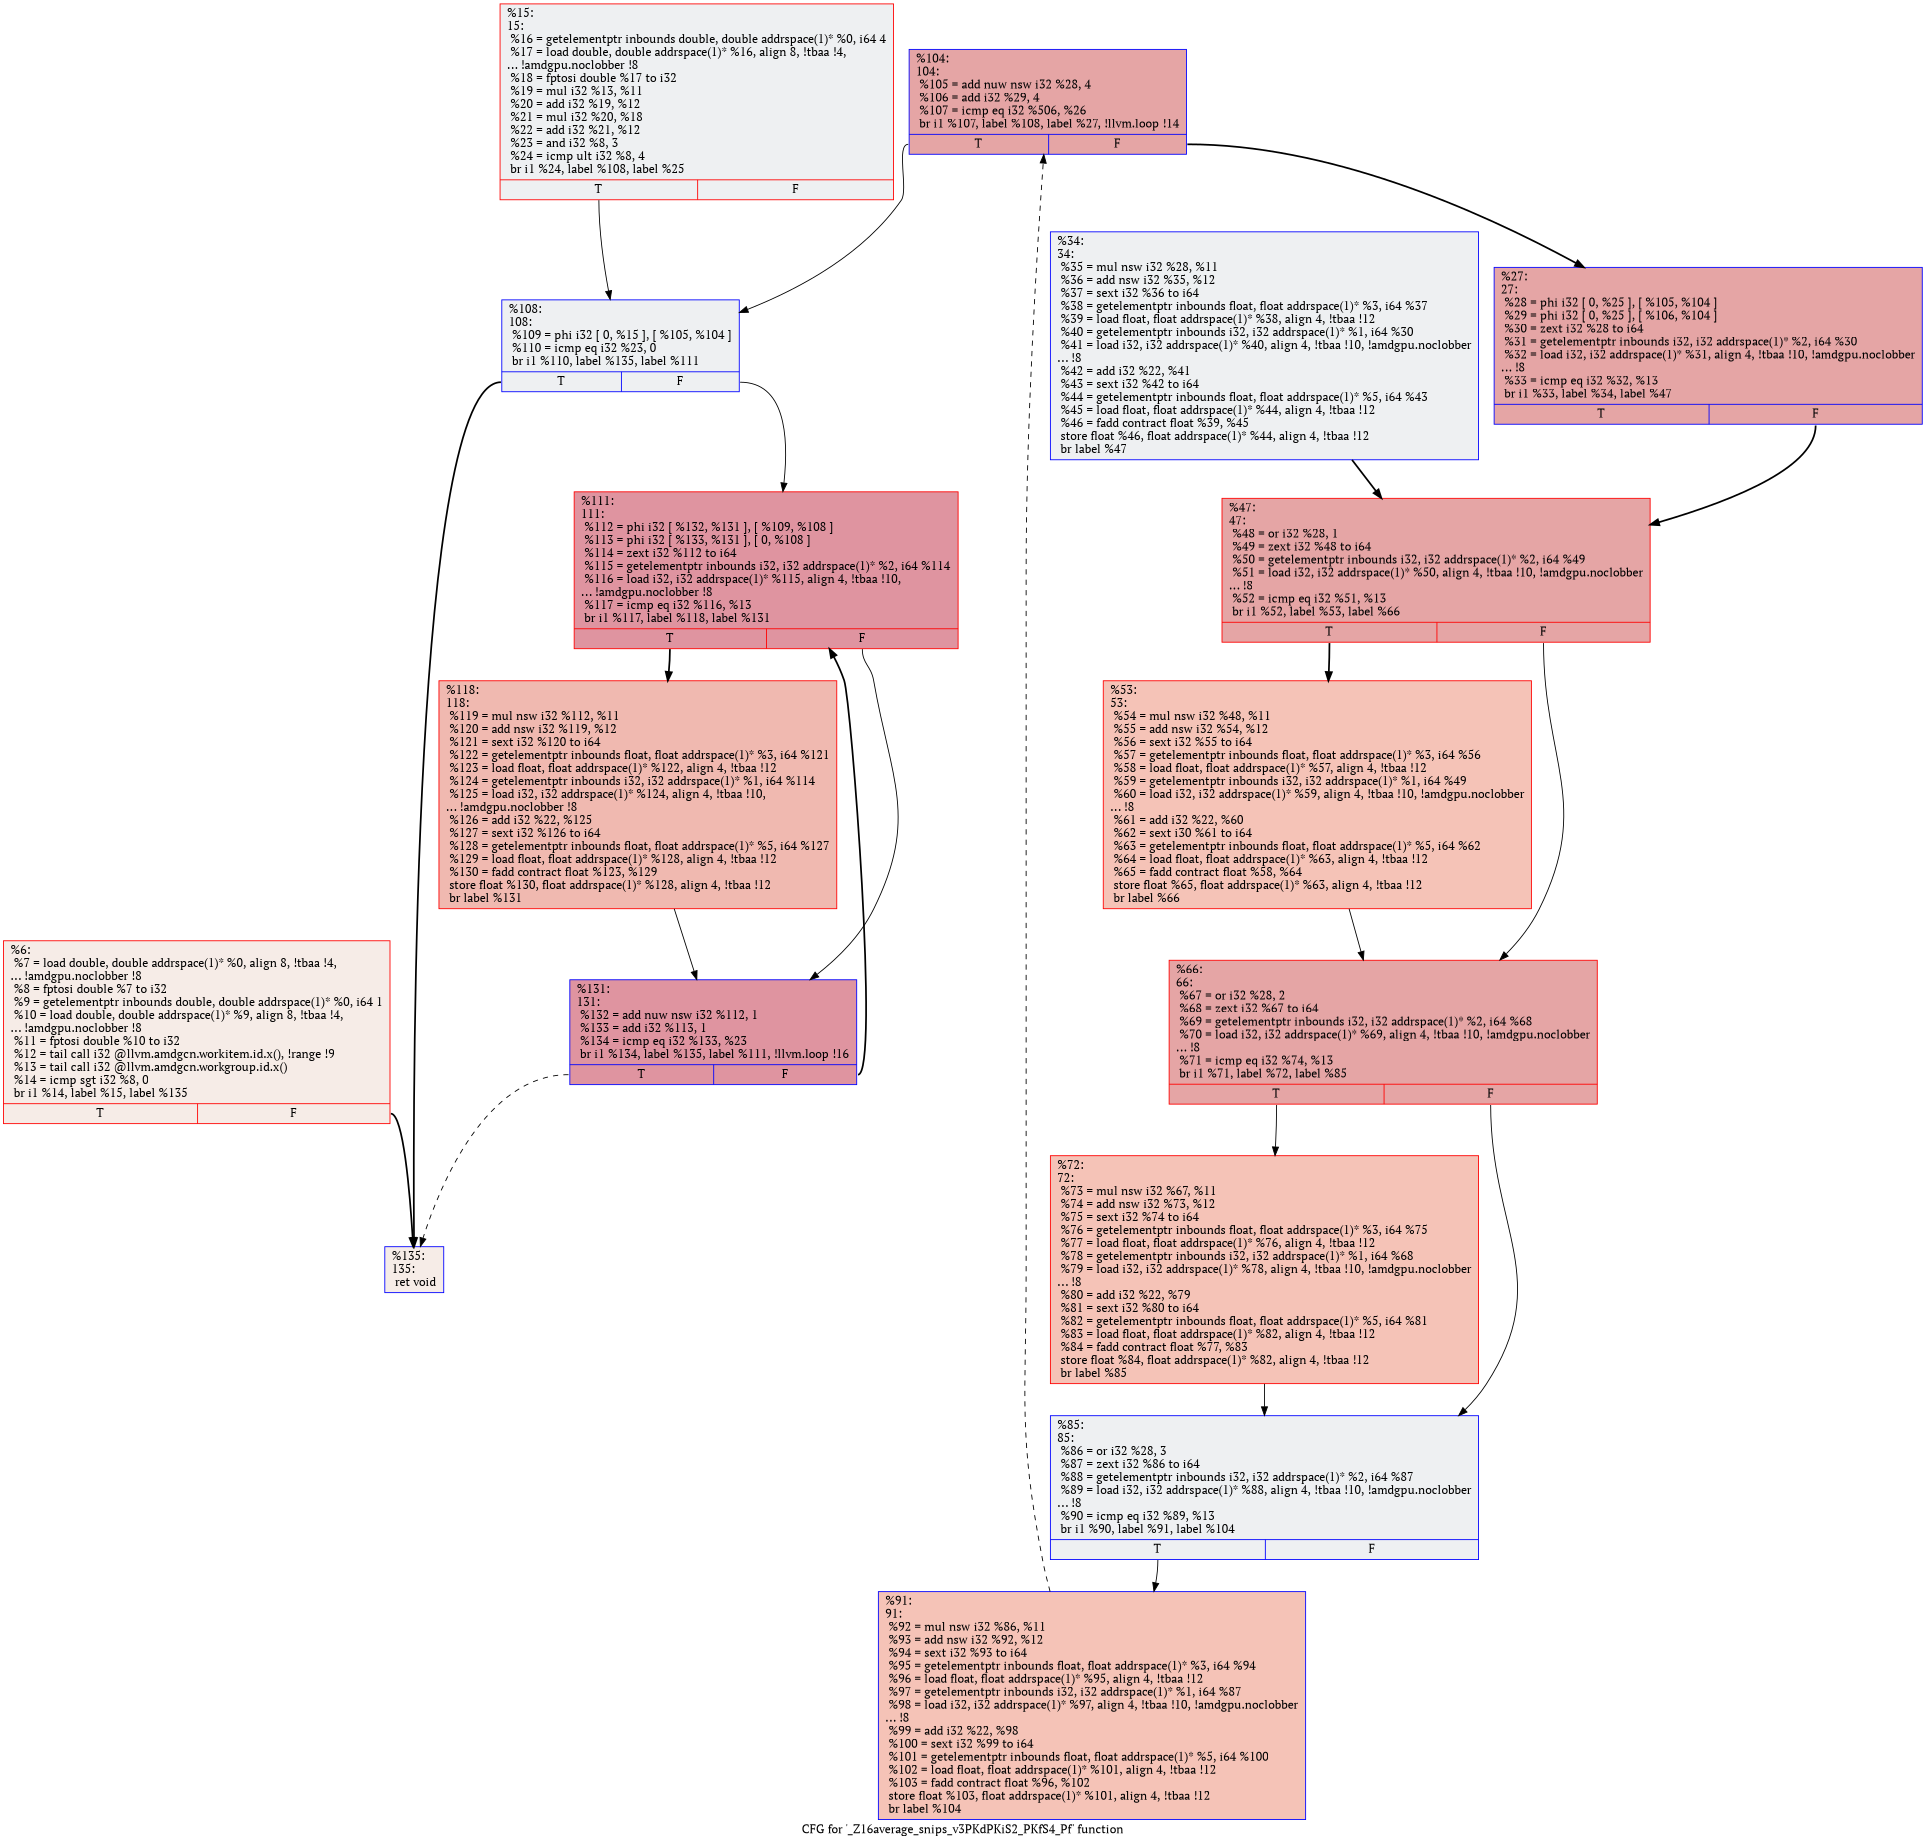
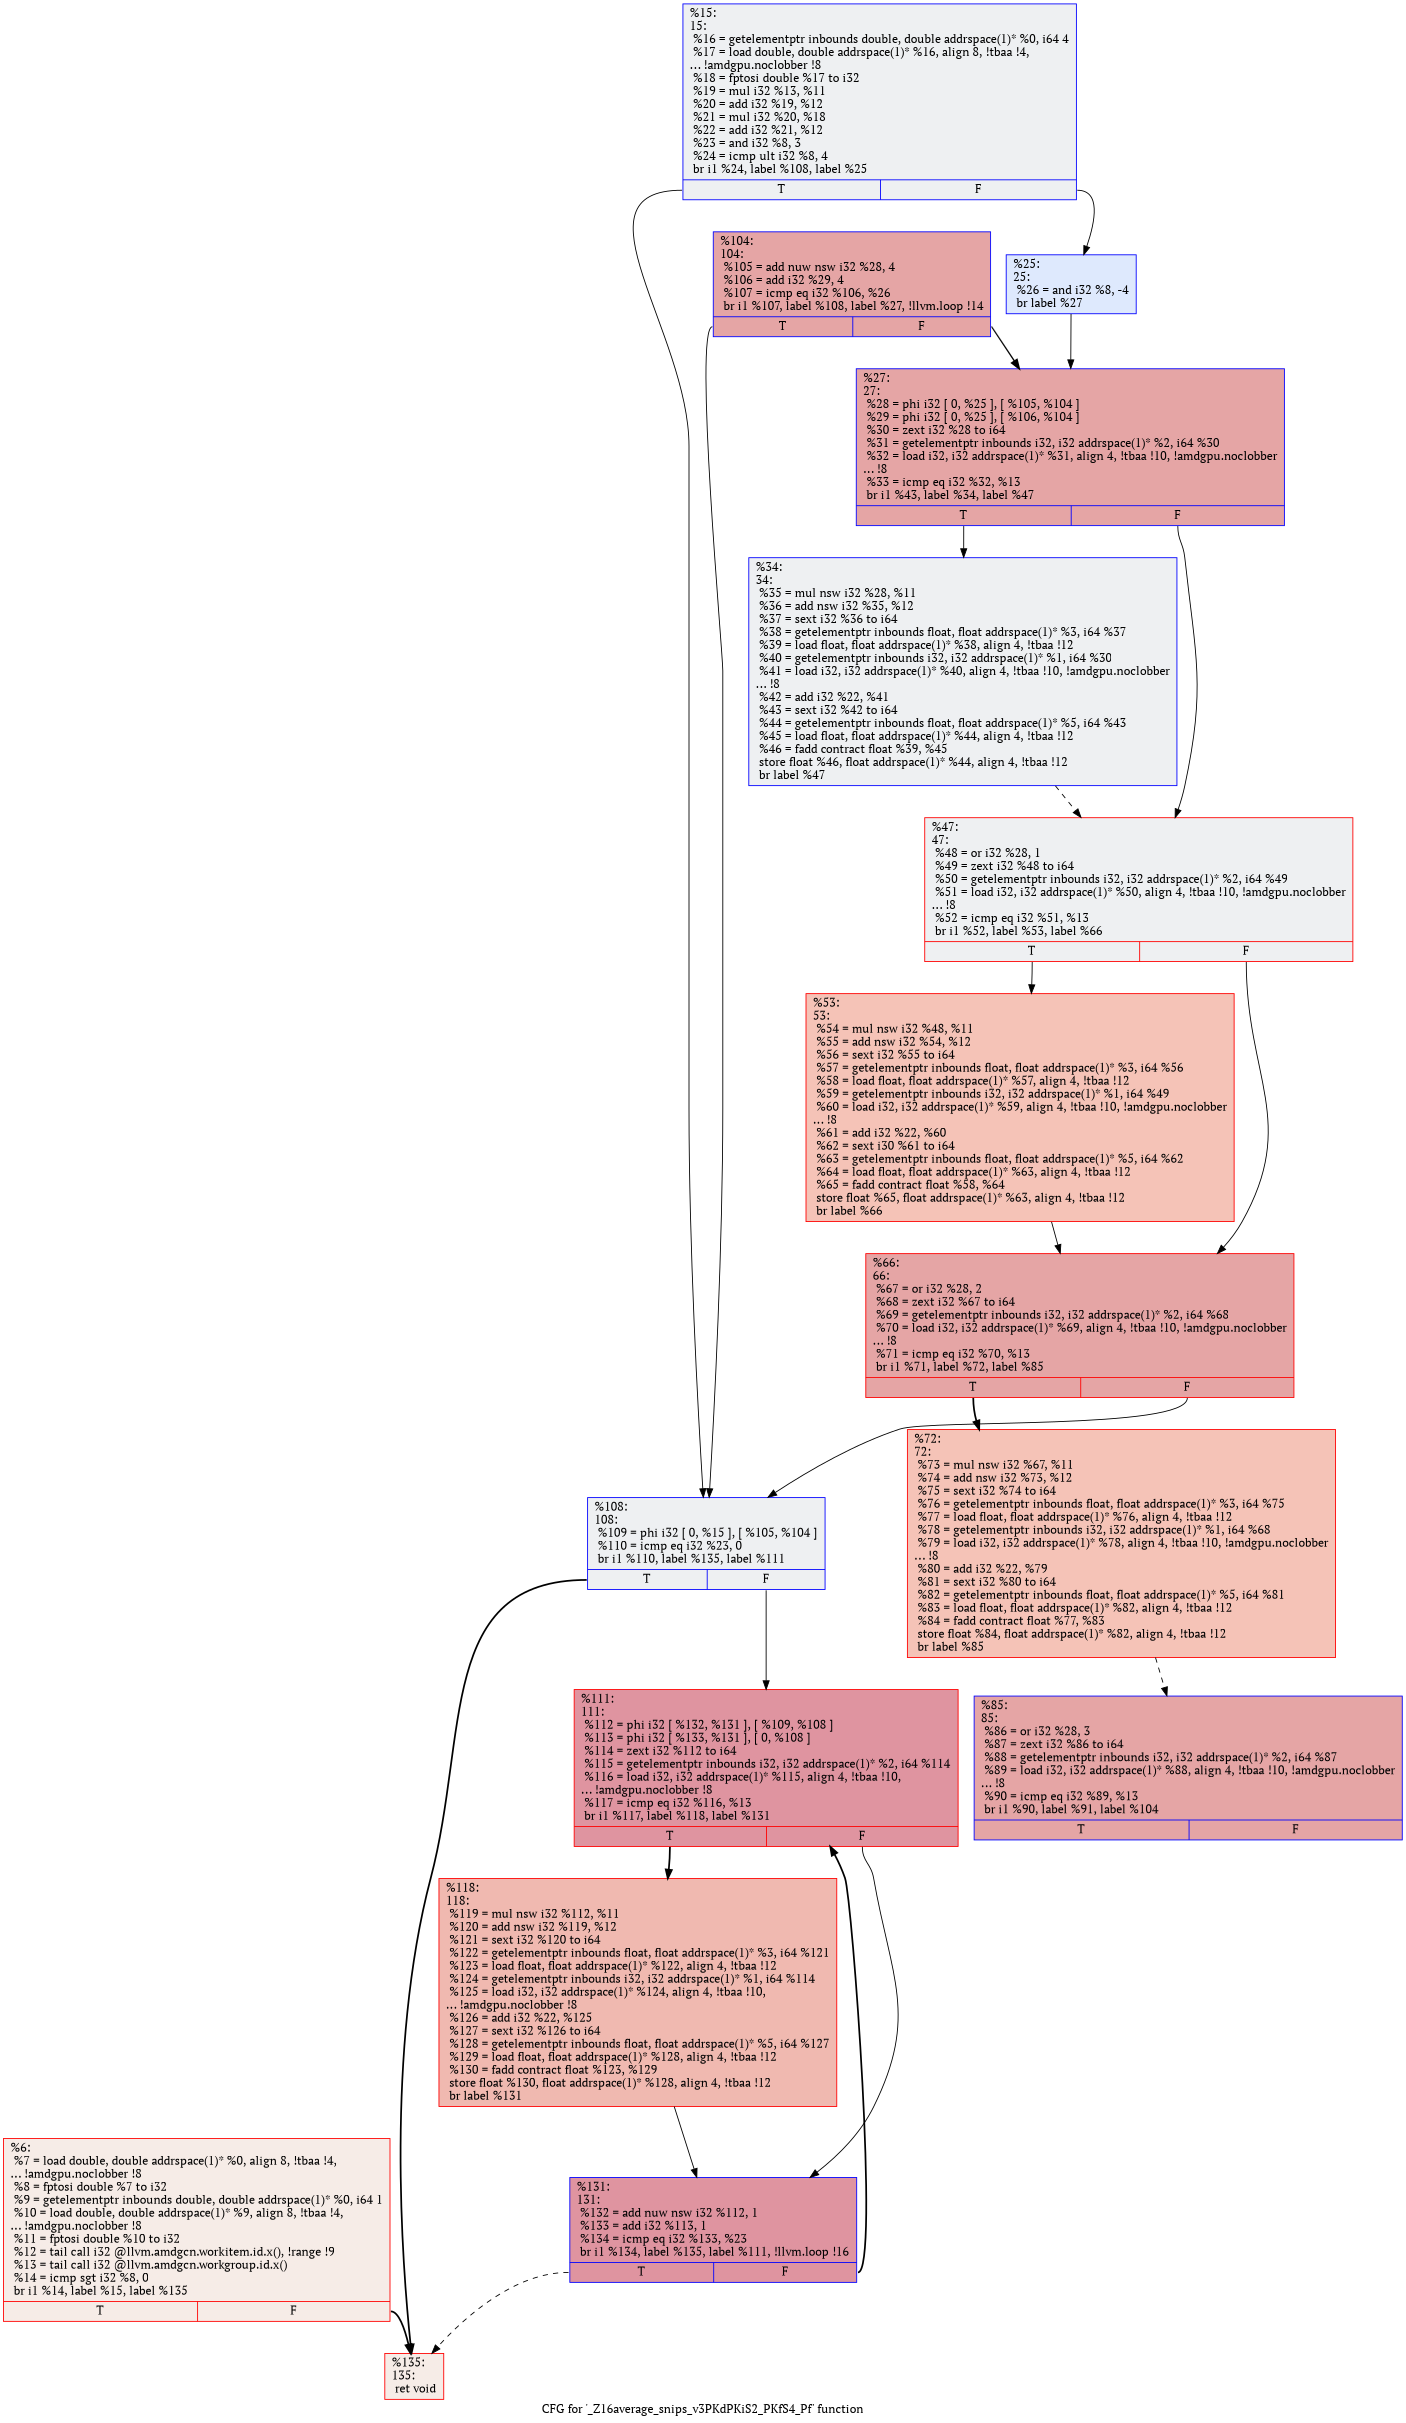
node "%15:": color red -> blue
node "%104:": text "%107 = icmp eq i32 %506, %26" -> "%107 = icmp eq i32 %106, %26"
node "%25:": added
node "%27:": text "br i1 %33, label %34, label %47" -> "br i1 %43, label %34, label %47"
edge "%34:" -> "%47:": style bold -> dashed
edge "%27:" -> "%47:": style bold -> solid
edge "%27:" -> "%34:": added
node "%47:": fillcolor #c5333470 -> #d9dce170
edge "%47:" -> "%53:": style bold -> solid
node "%66:": text "%71 = icmp eq i32 %74, %13" -> "%71 = icmp eq i32 %70, %13"
edge "%66:" -> "%72:": style solid -> bold
edge "%66:" -> "%85:": now "%66:" -> "%108:"
node "%135:": color blue -> red
edge "%72:" -> "%85:": style solid -> dashed
node "%85:": fillcolor #d9dce170 -> #c5333470
node "%91:": removed
